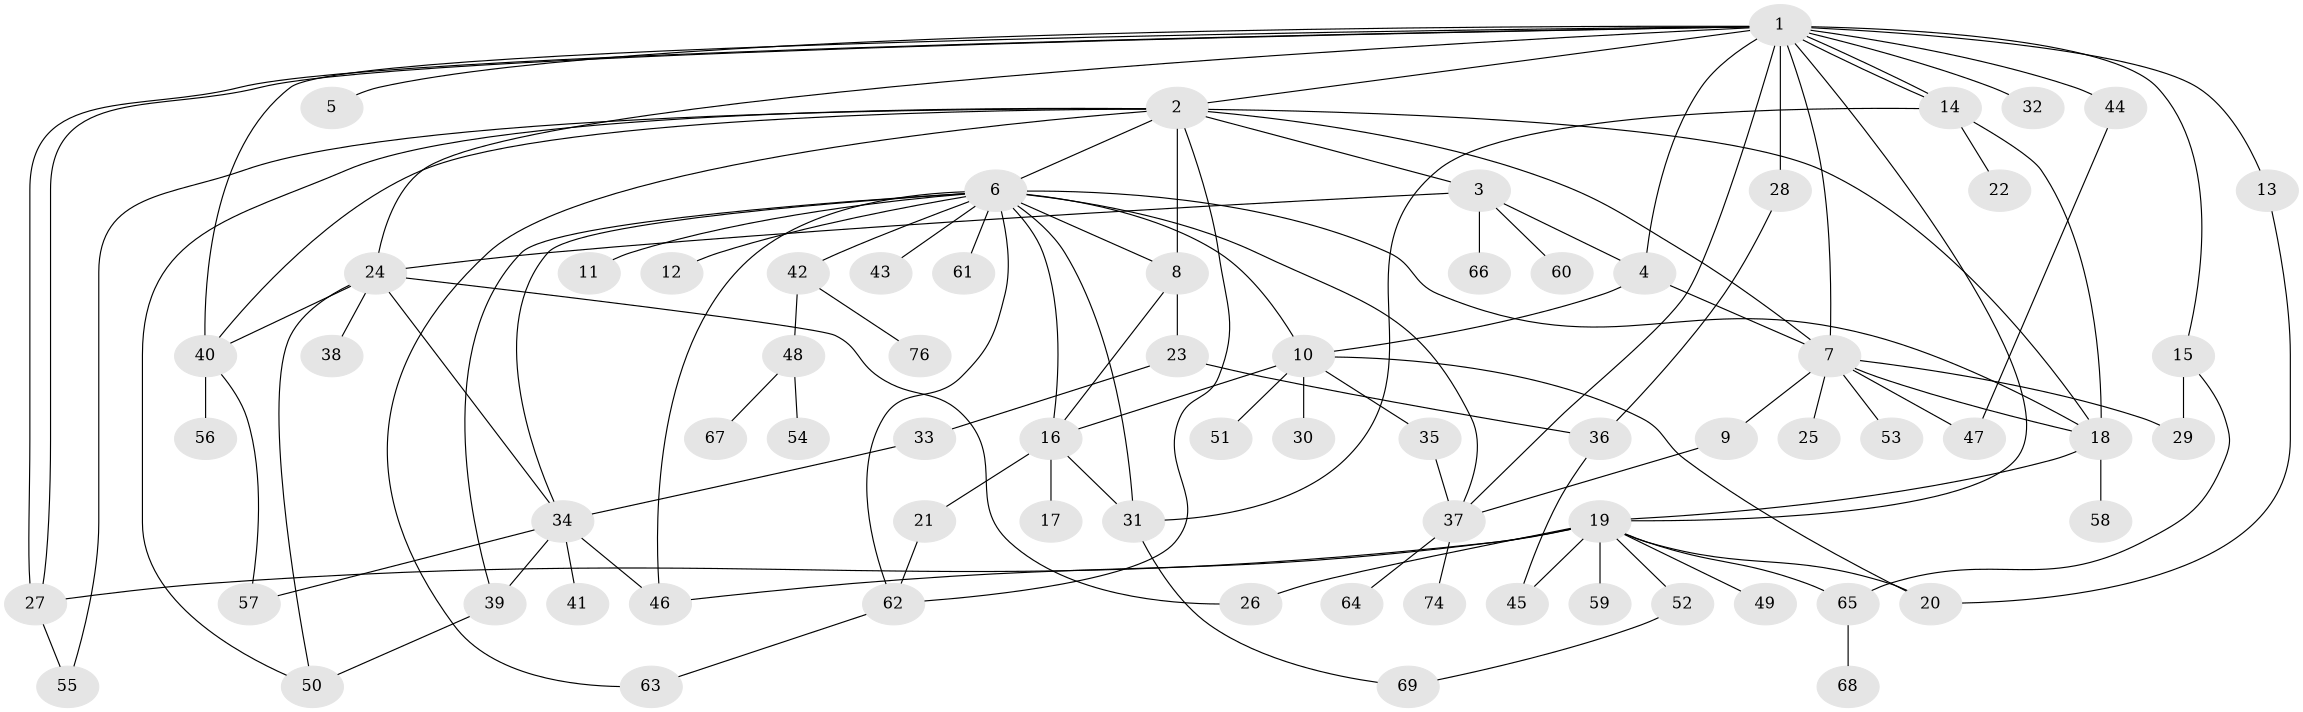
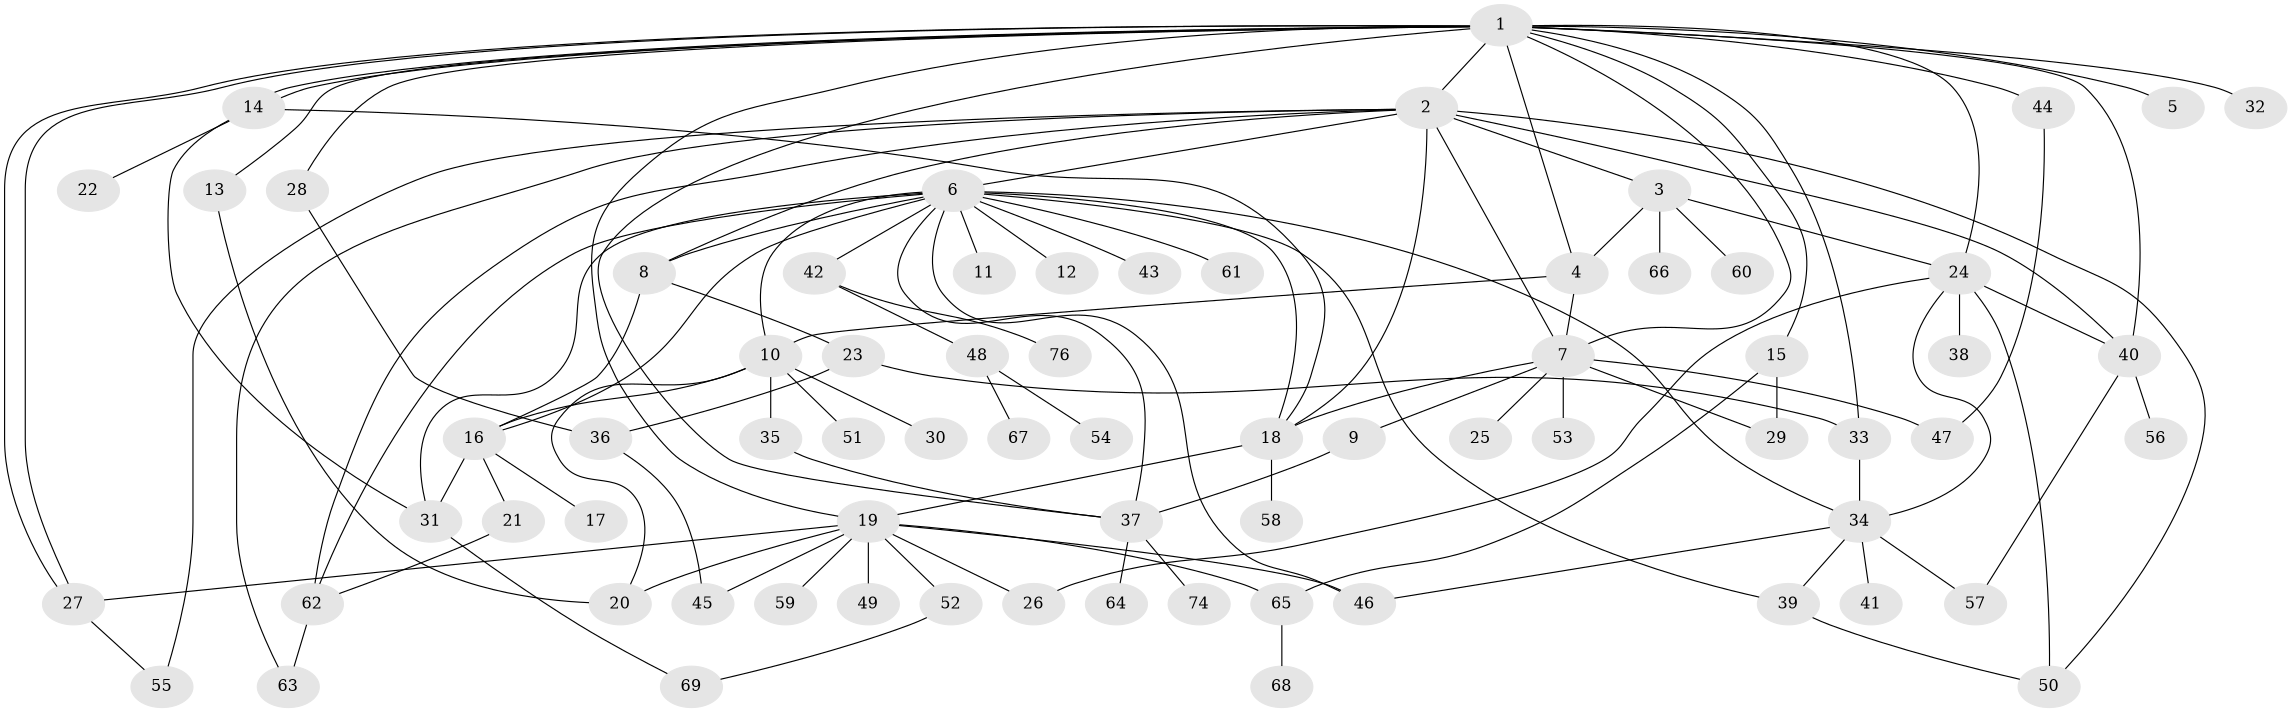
edge "1" -- "33": added
